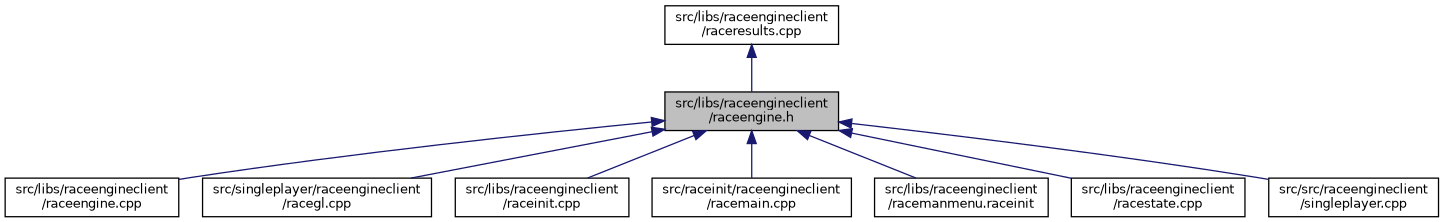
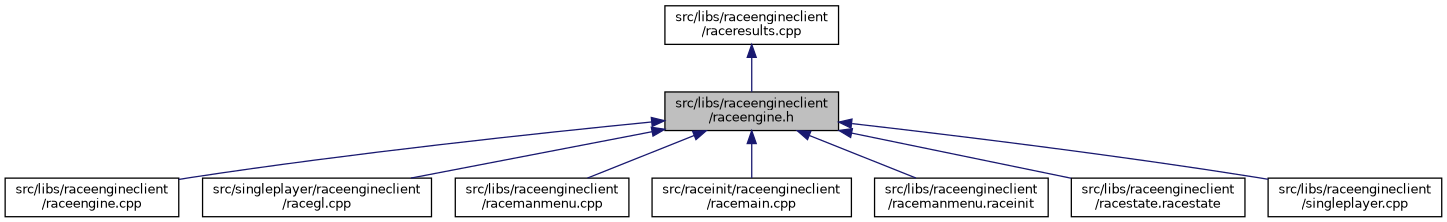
node "src/libs/raceengineclient /raceinit.cpp": label "src/libs/raceengineclient /raceinit.cpp" -> "src/libs/raceengineclient /racemanmenu.cpp"
node "src/libs/raceengineclient /racestate.cpp": label "src/libs/raceengineclient /racestate.cpp" -> "src/libs/raceengineclient /racestate.racestate"
node "src/src/raceengineclient /singleplayer.cpp": label "src/src/raceengineclient /singleplayer.cpp" -> "src/libs/raceengineclient /singleplayer.cpp"
